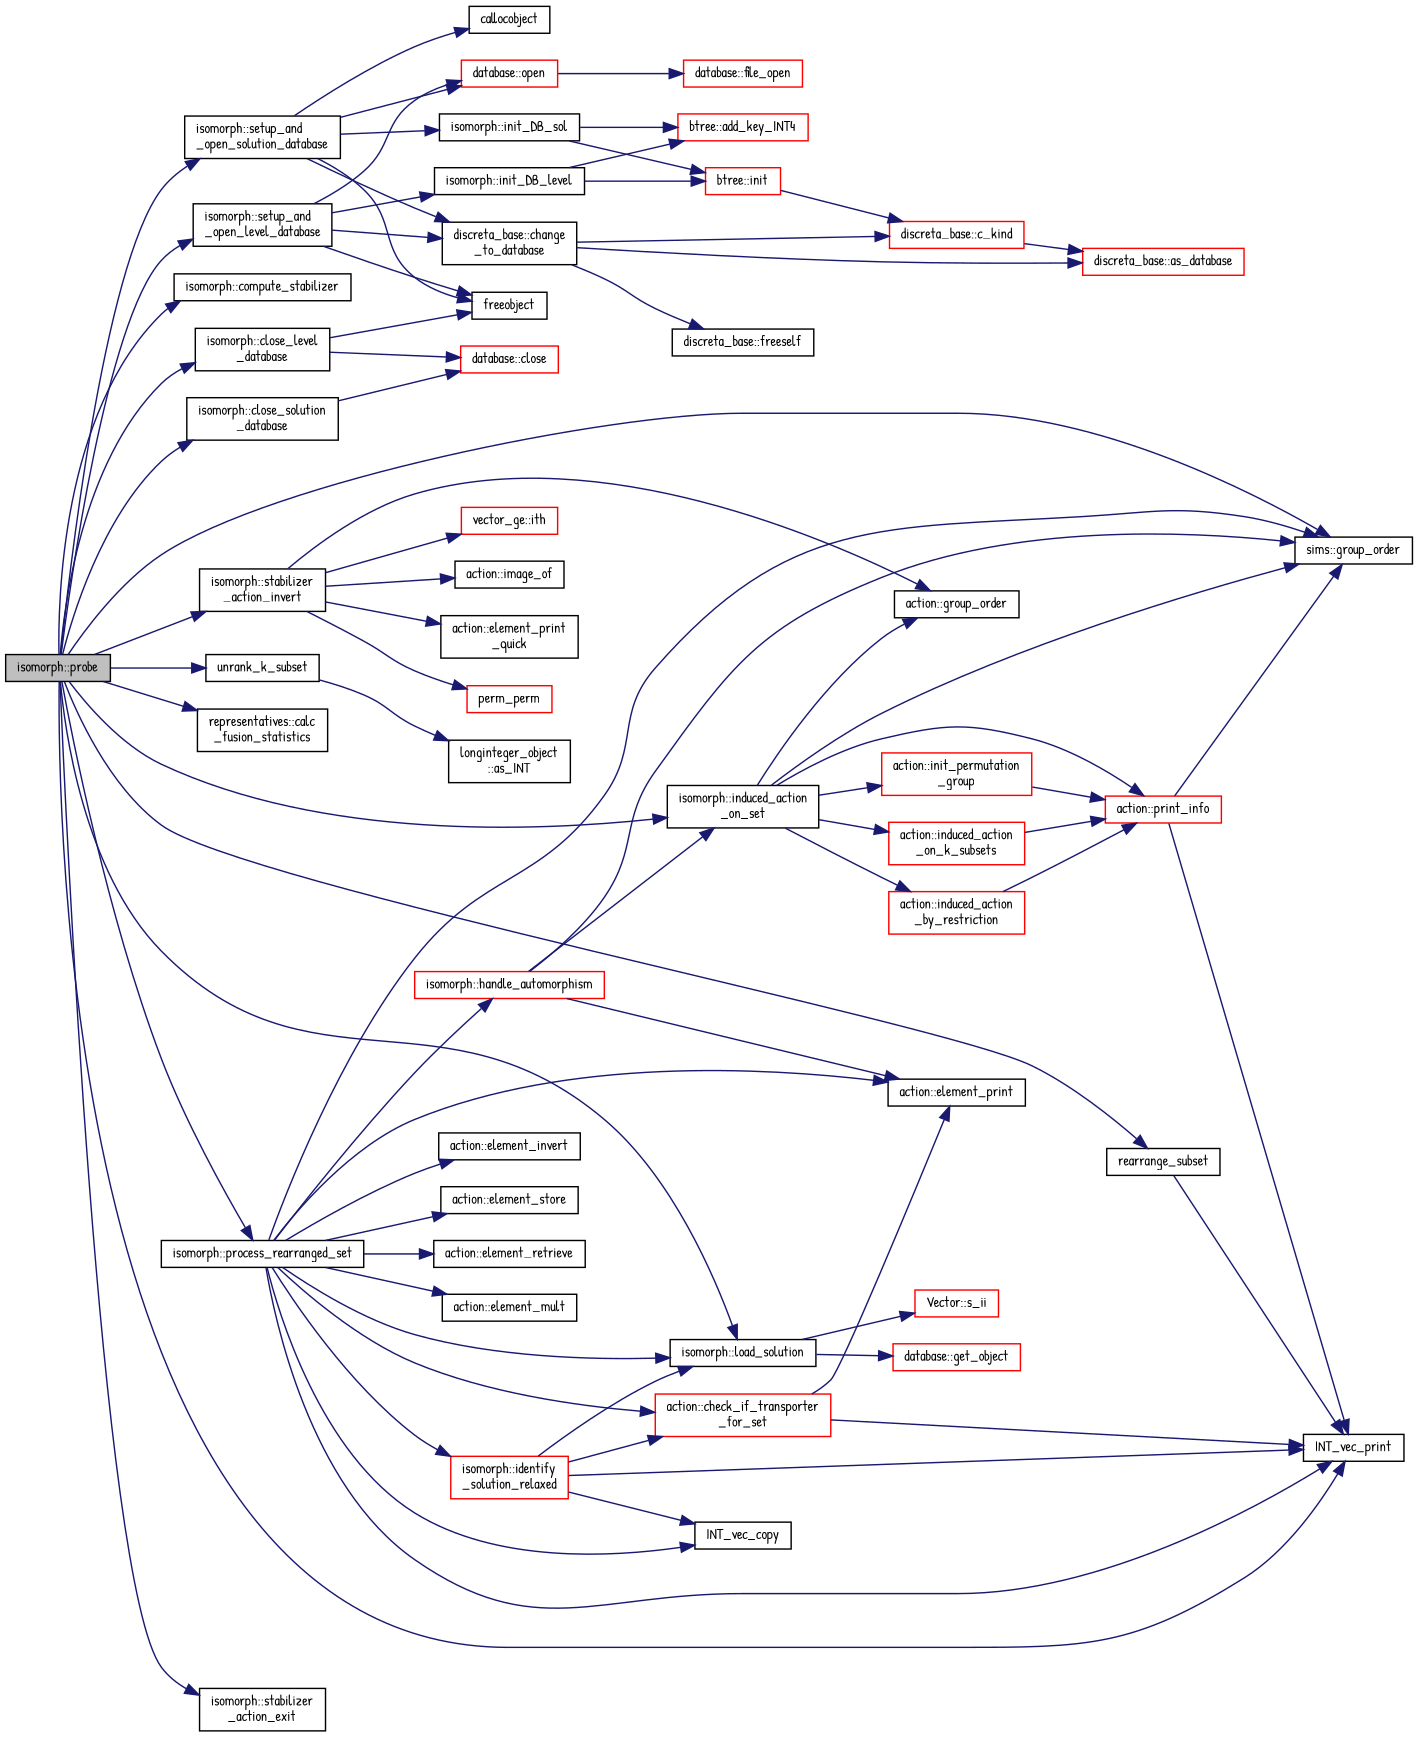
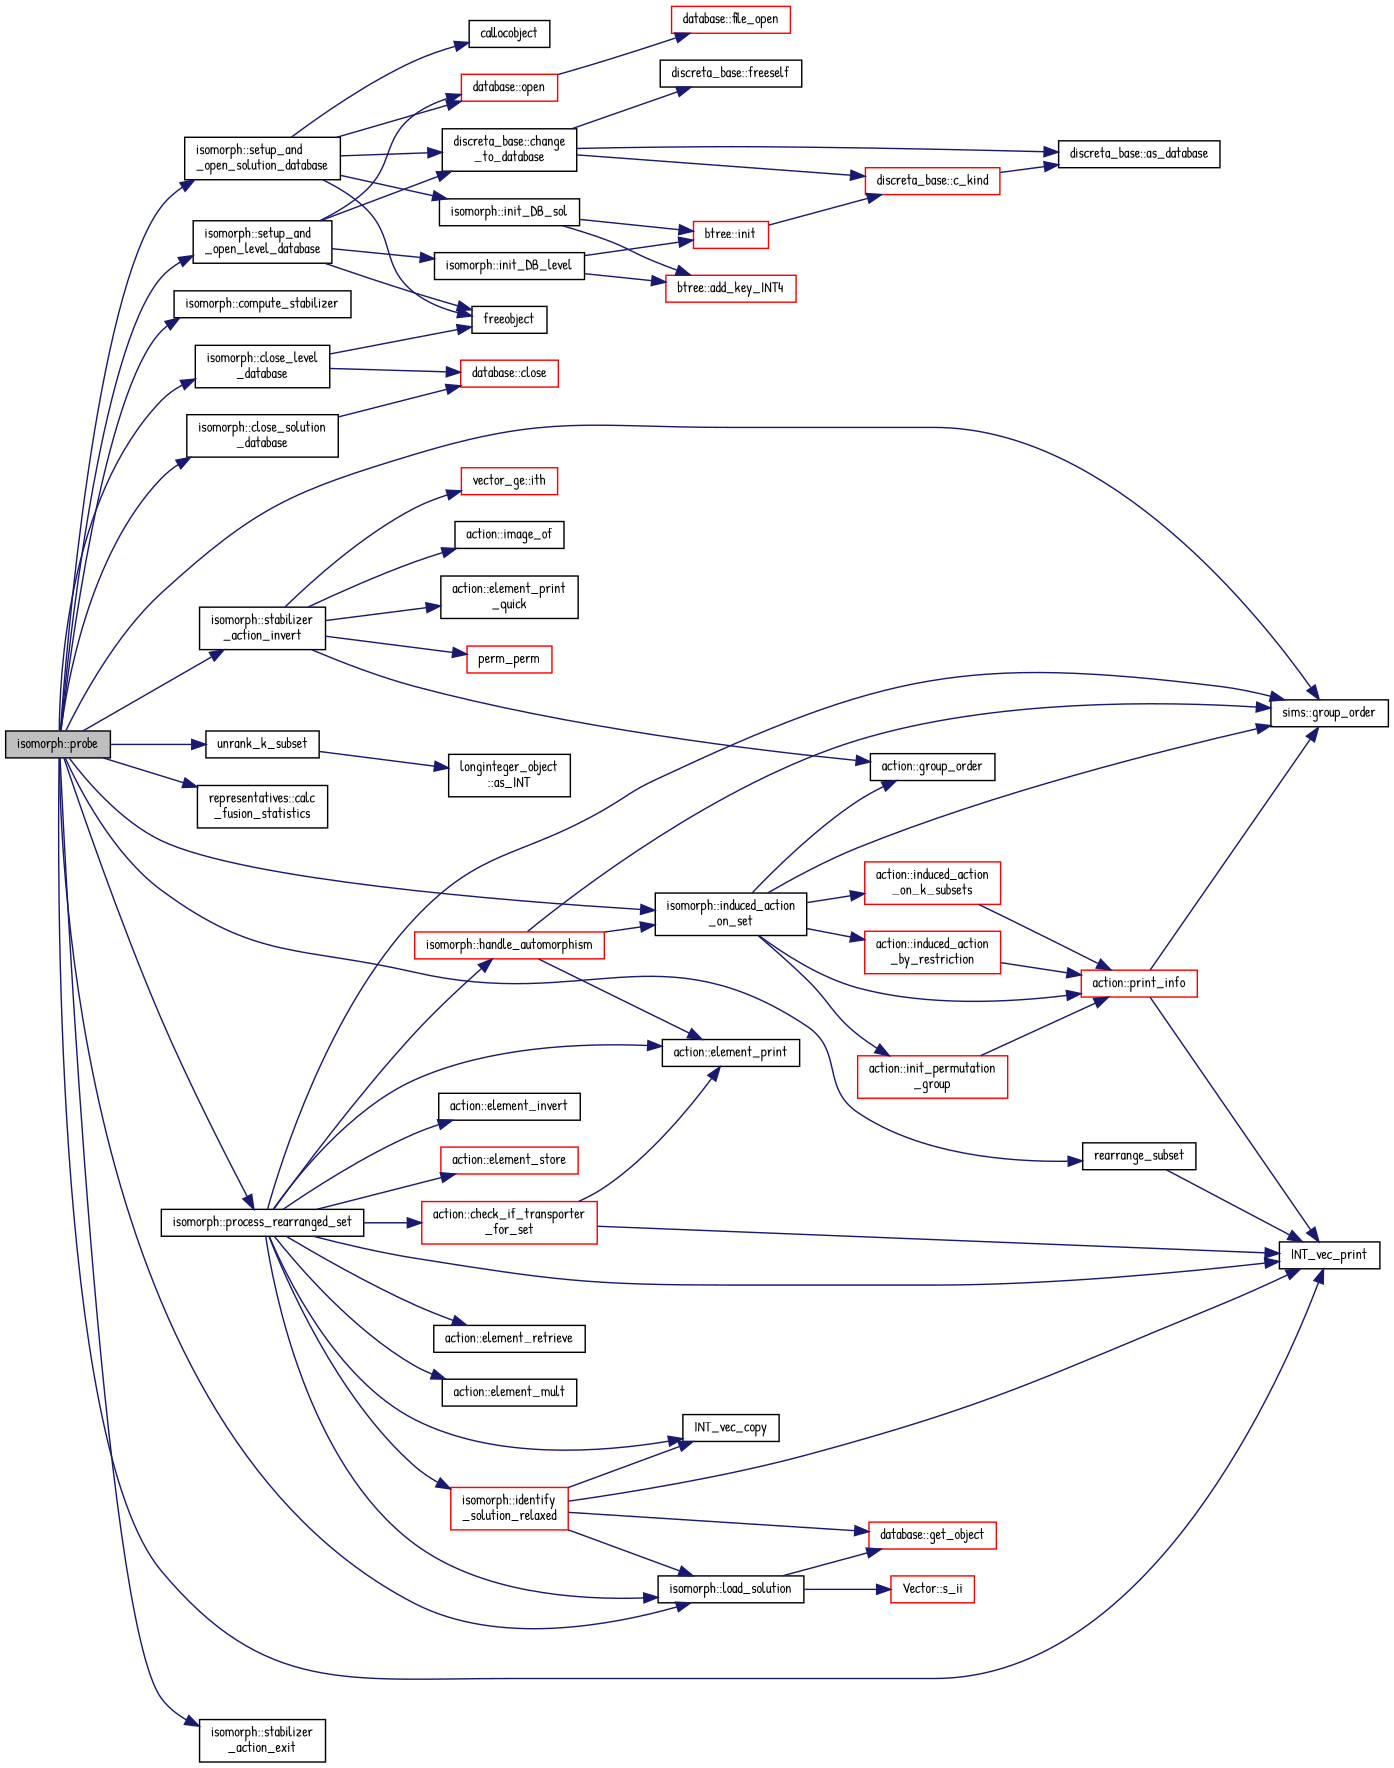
node "discreta_base::as_database": color red -> black
node "action::element_store": color black -> red
edge "isomorph::identify _solution_relaxed" -> "action::check_if_transporter _for_set": now "isomorph::identify _solution_relaxed" -> "database::get_object"
